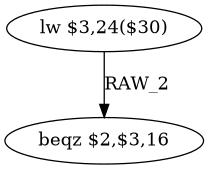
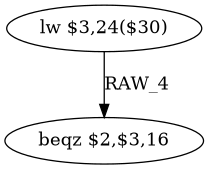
edge "lw $3,24($30)" -> "beqz $2,$3,16": label "RAW_2" -> "RAW_4"
